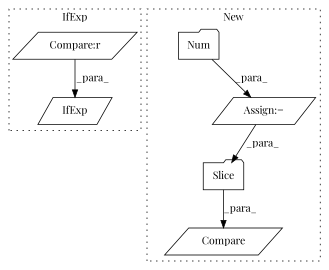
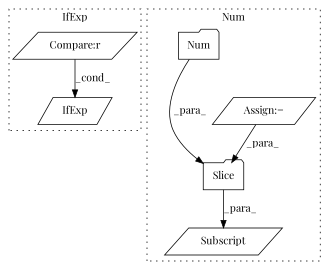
cluster "New": label "New" -> "Num"
edge "Num" -> "Assign:=": now "Num" -> "Slice"
edge "Compare:r" -> "IfExp": label "_para_" -> "_cond_"
node "Compare": label "Compare" -> "Subscript"
